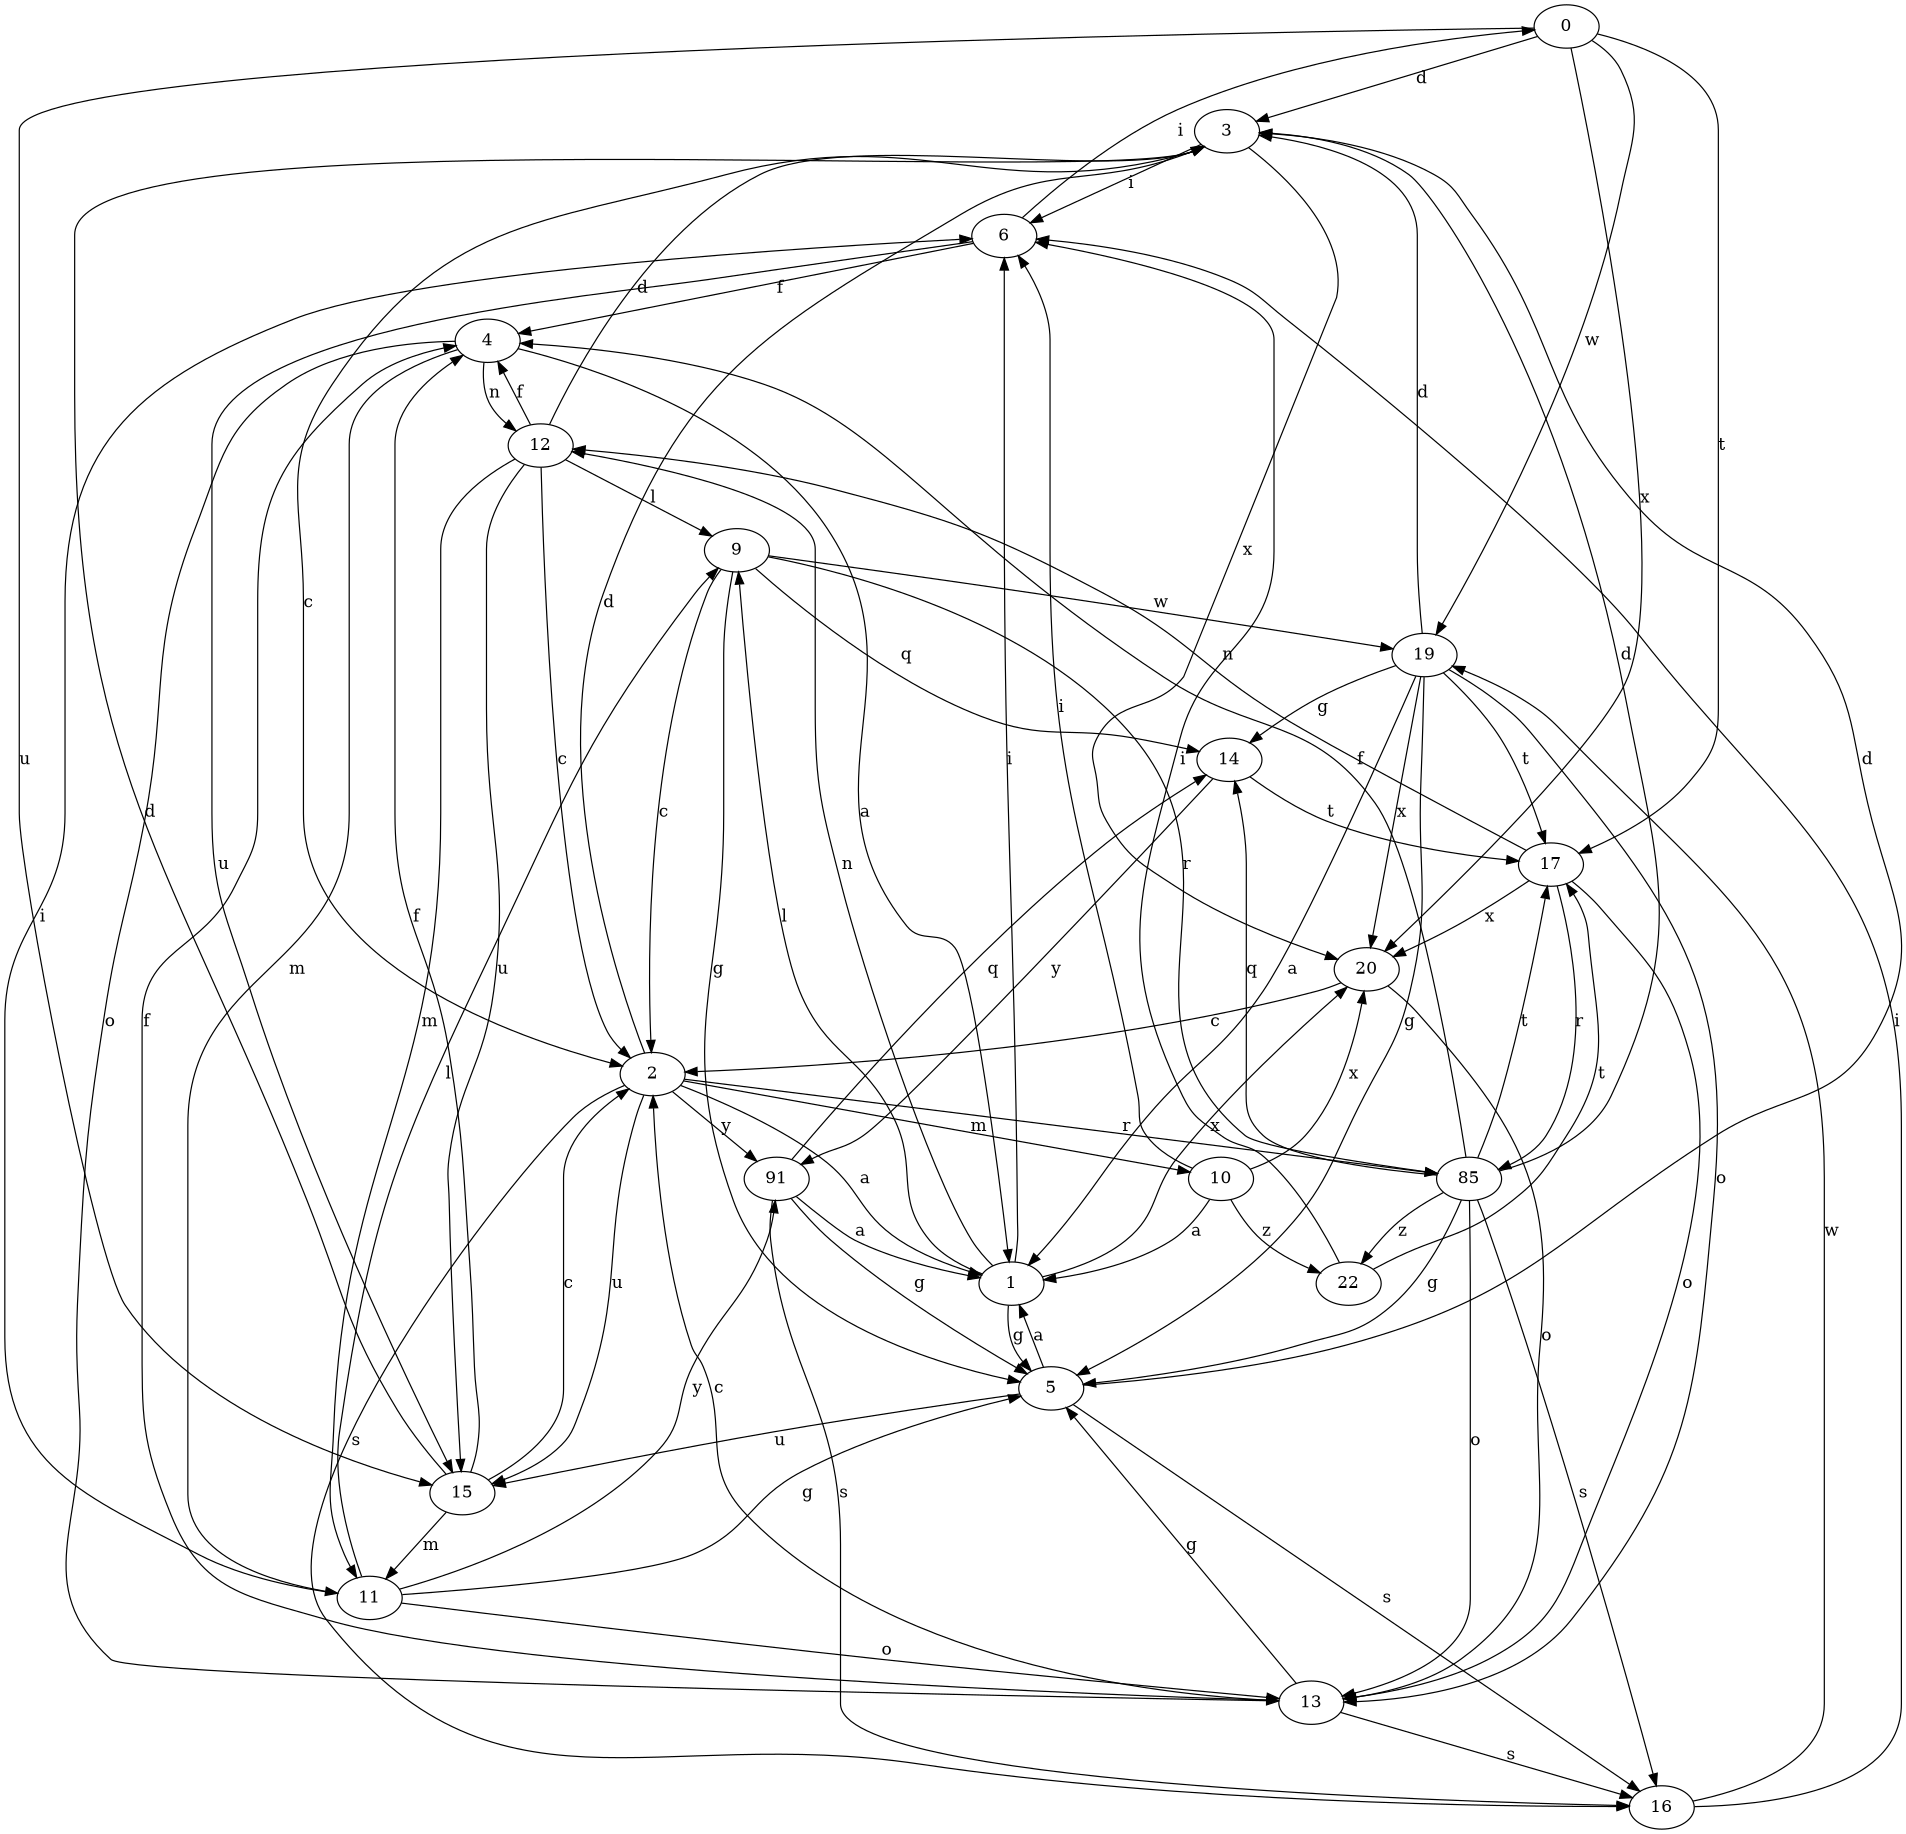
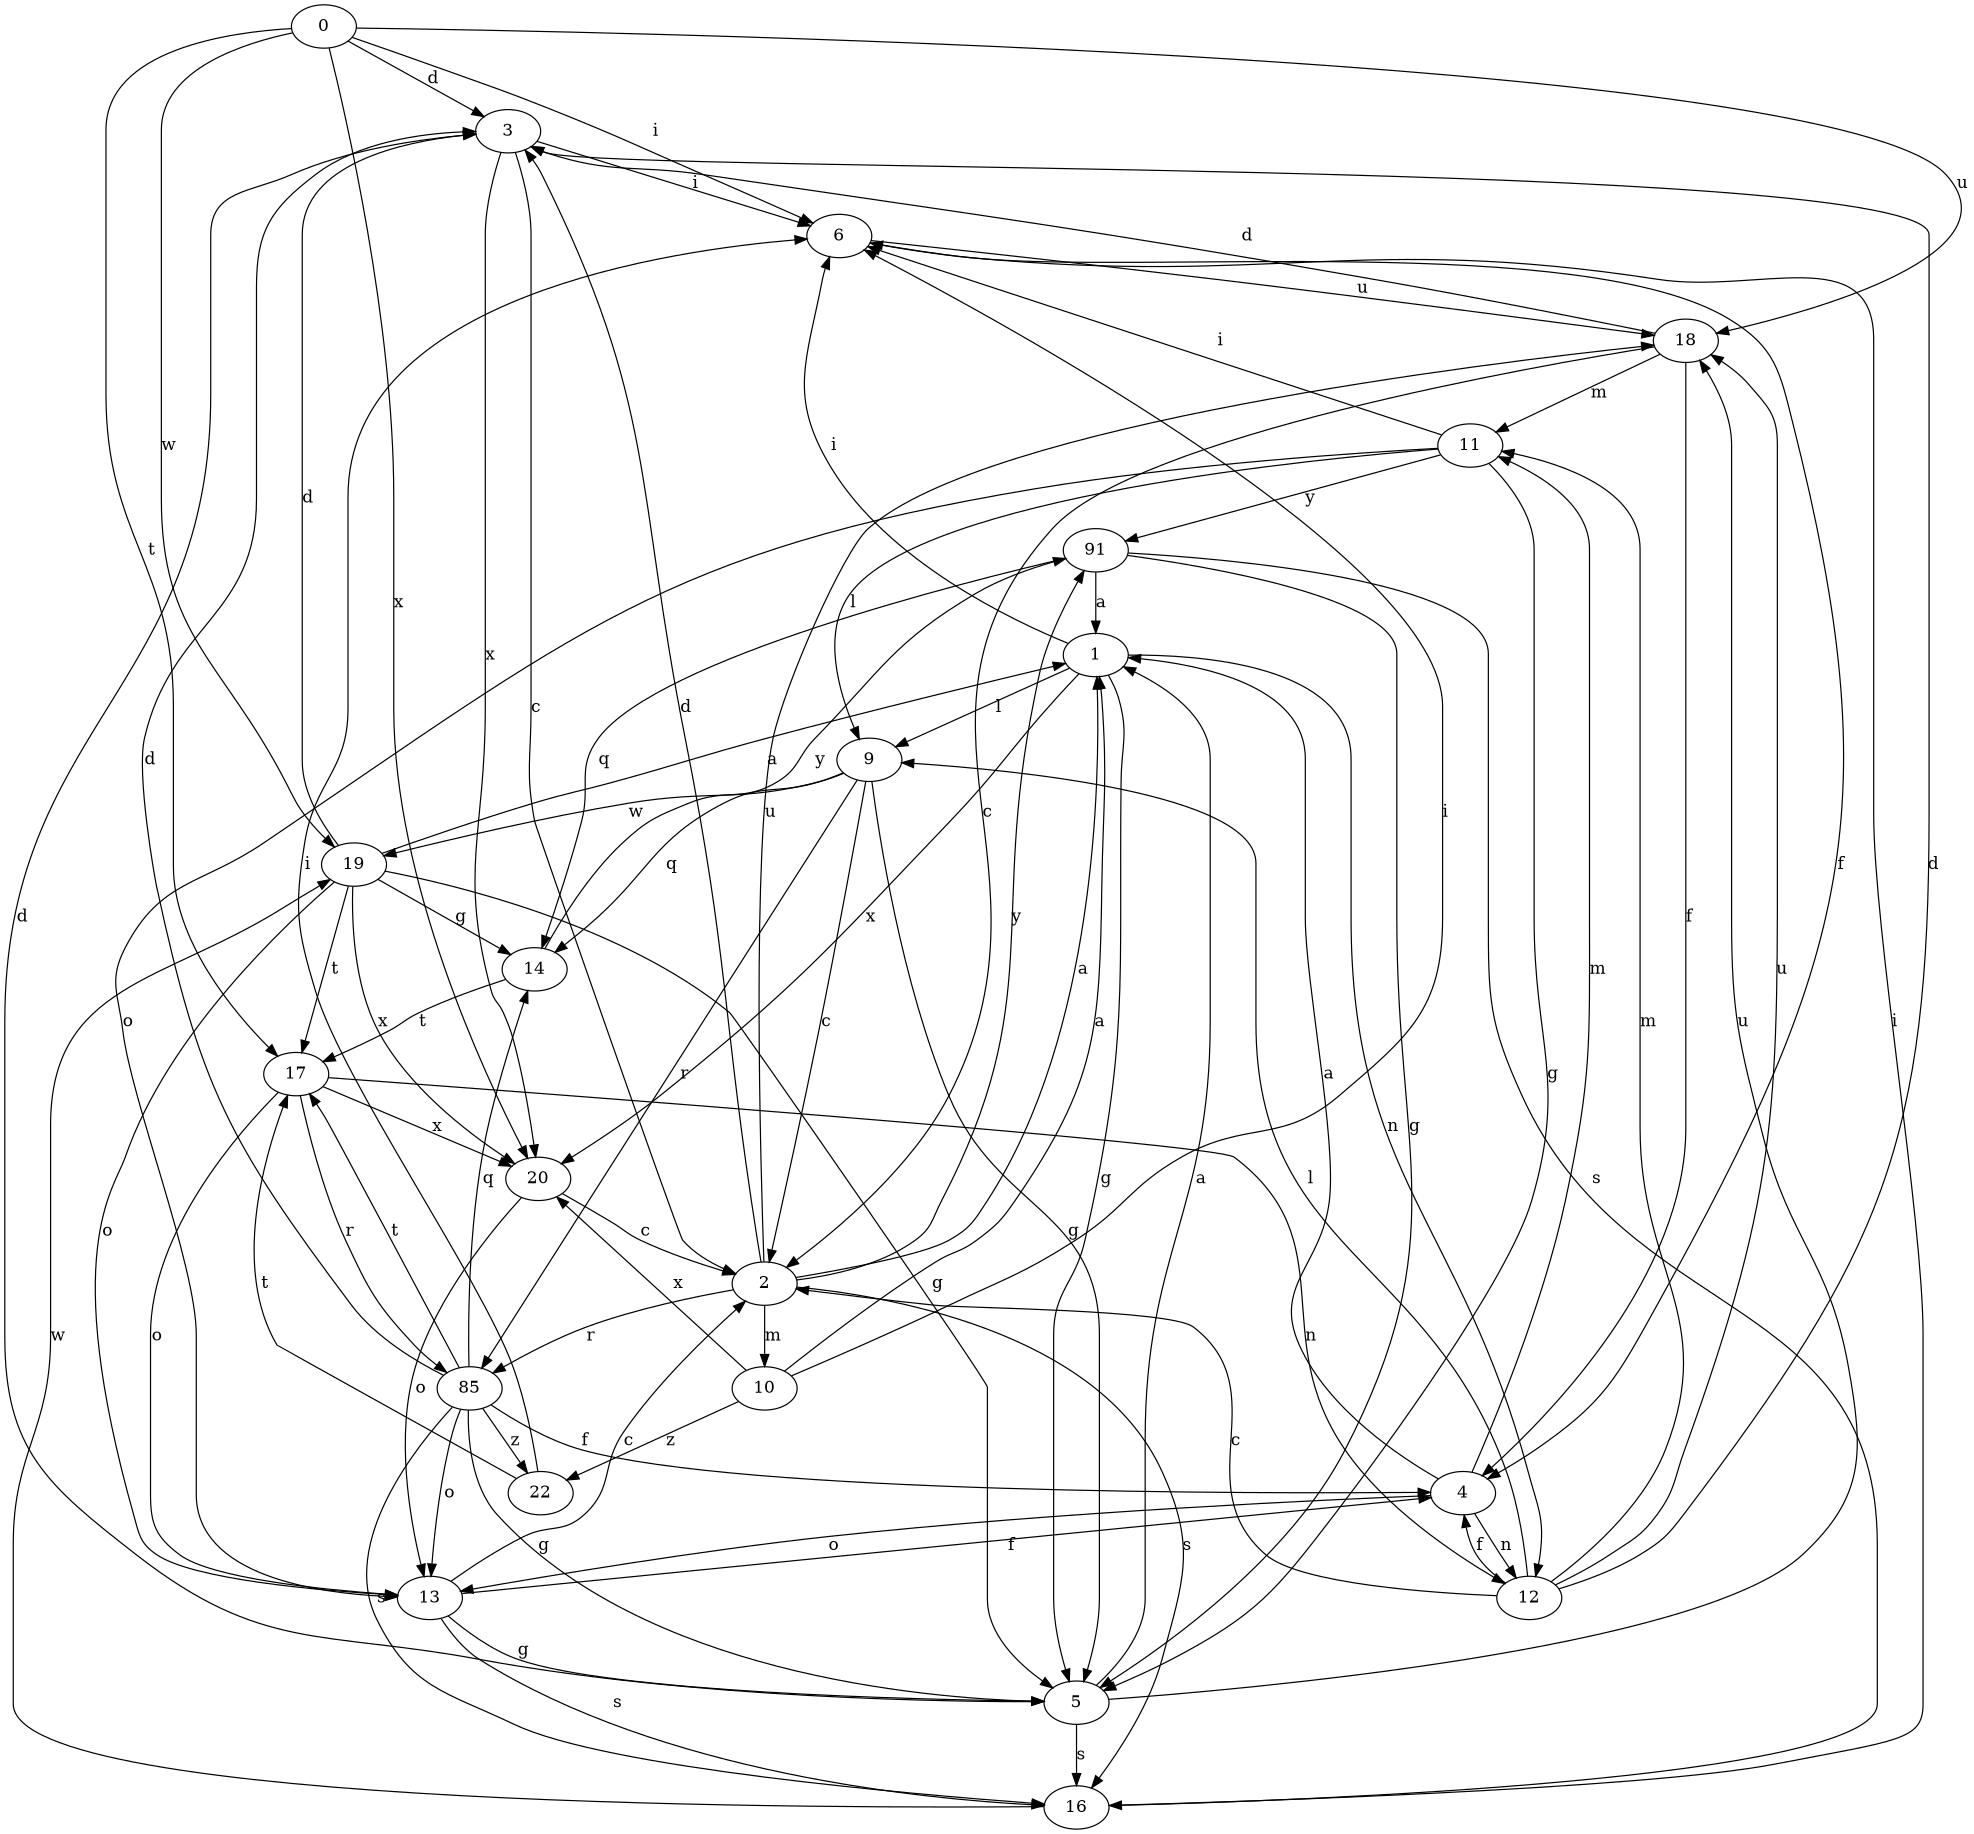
edge "6" -> "0": reversed
node "15": label "15" -> "18"
